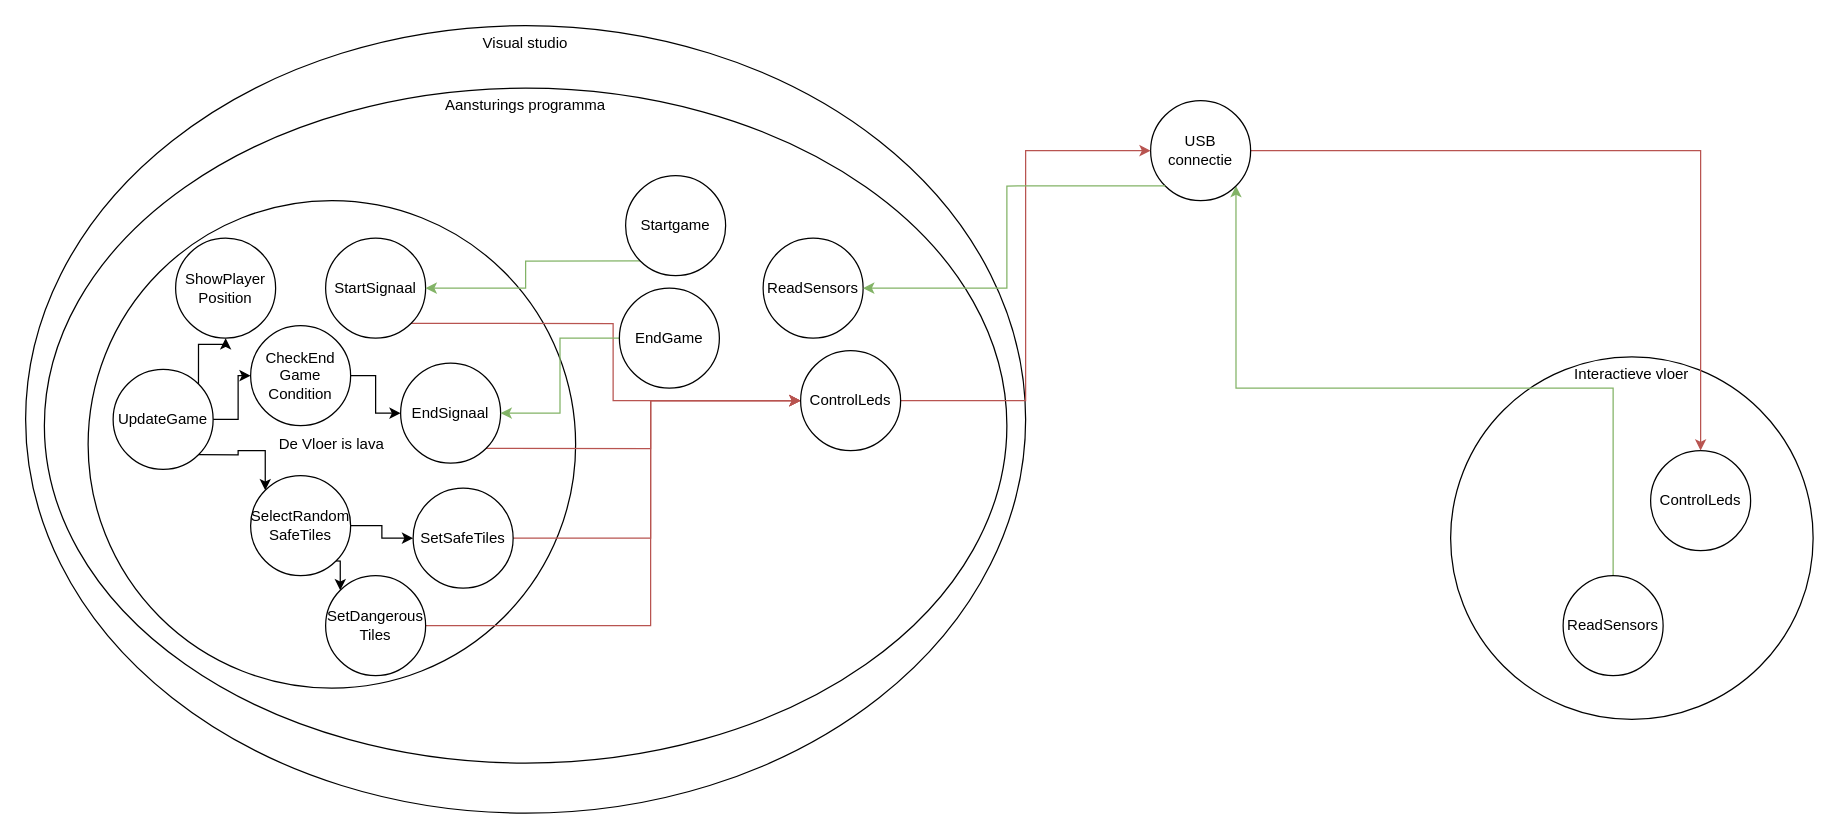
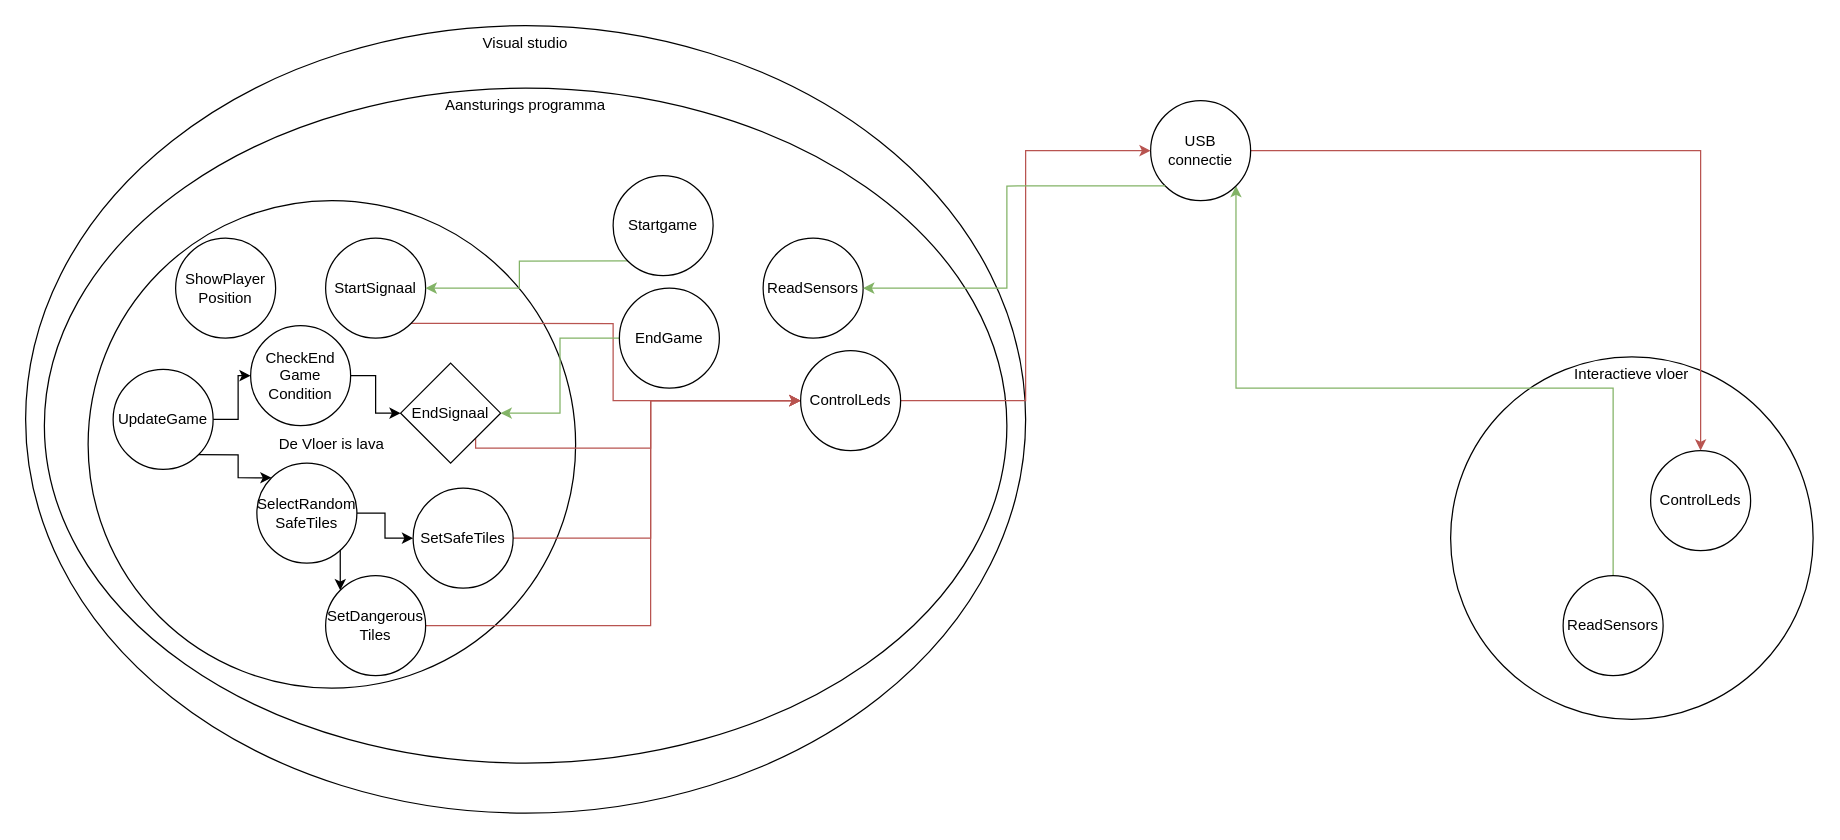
node "Startgame": moved (676, 226) -> (663, 226)
edge "UpdateGame" -> "ShowPlayer Position": removed
node "EndSignaal": shape ellipse -> diamond
node "SelectRandom SafeTiles": moved (301, 526) -> (307, 513)
